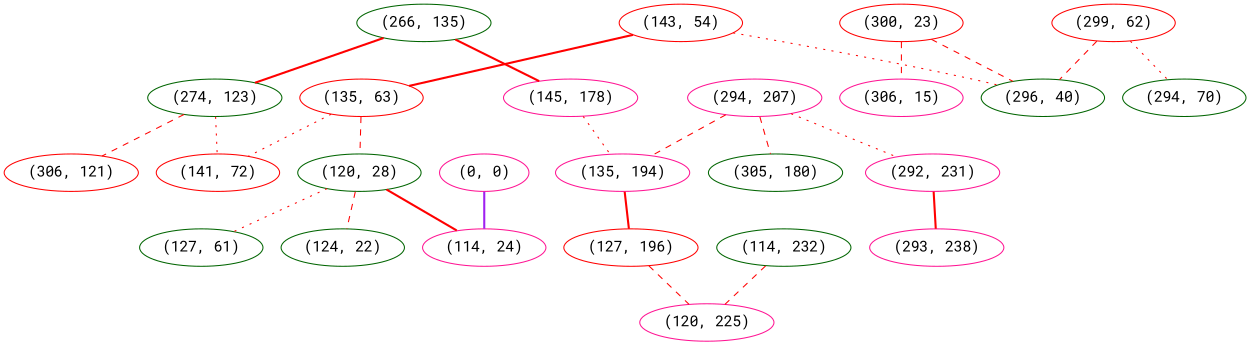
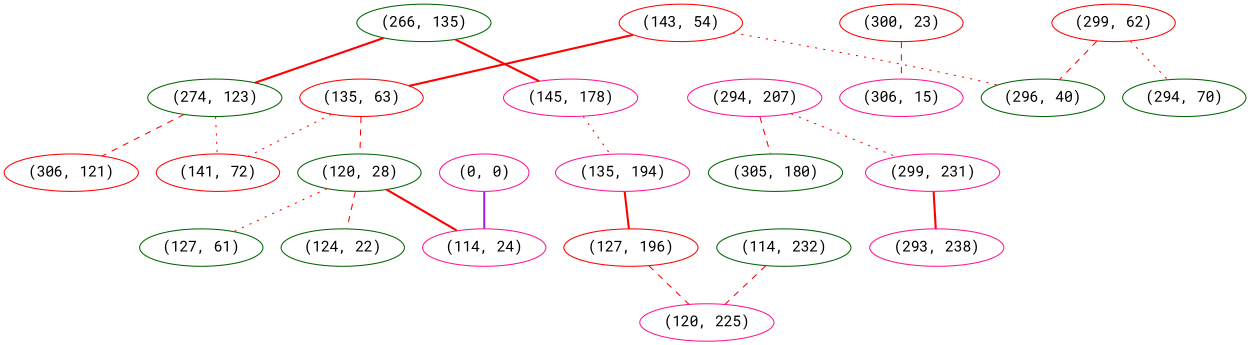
edge "(300, 23)" -- "(296, 40)": removed
edge "(294, 207)" -- "(135, 194)": removed
node "(292, 231)": label "(292, 231)" -> "(299, 231)"
